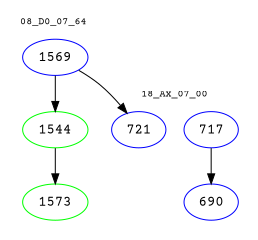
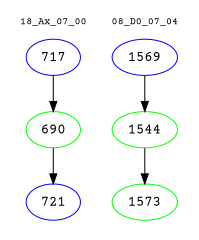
cluster "08_D0_07_64": label "08_D0_07_64" -> "08_D0_07_04"
edge "1569" -> "721": now "690" -> "721"
node "690": color blue -> green
